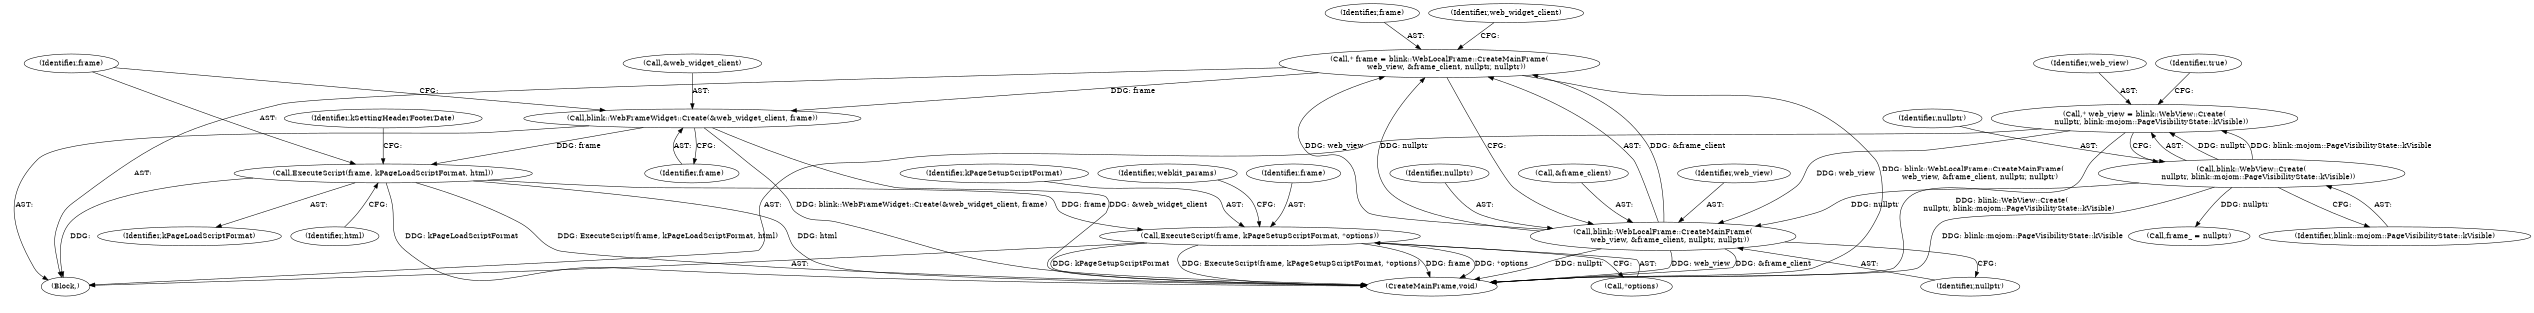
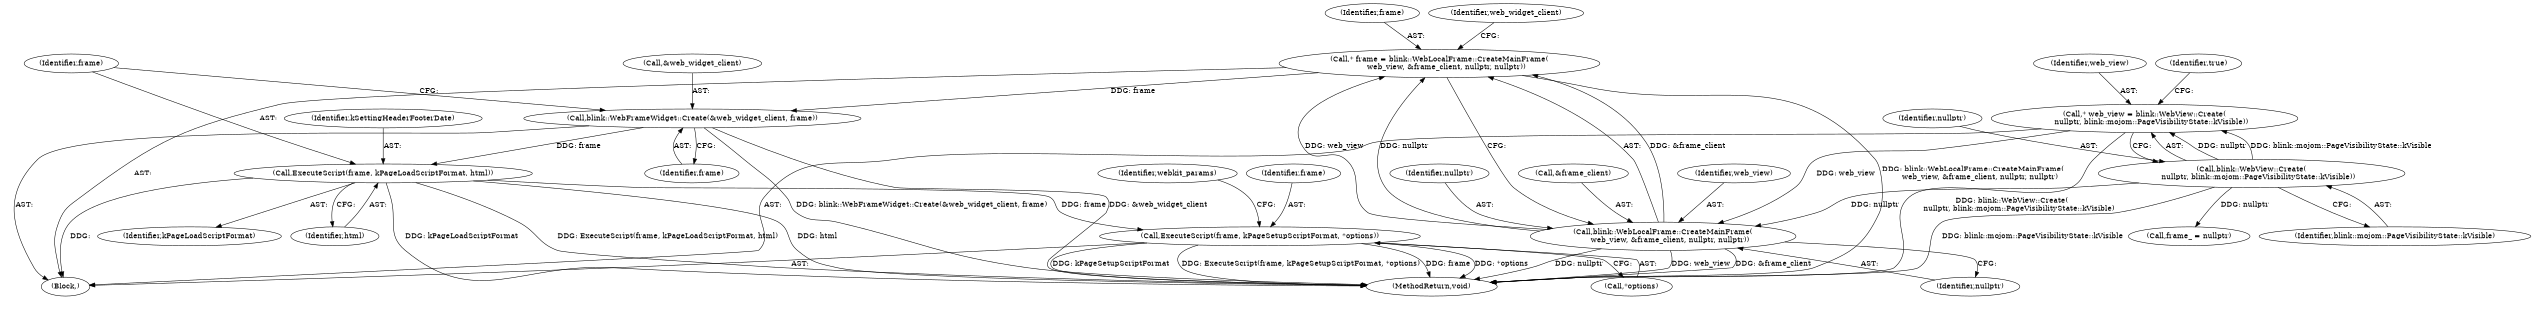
edge "(Identifier,kSettingHeaderFooterDate)" -> "(Call,ExecuteScript(frame, kPageLoadScriptFormat, html))": label "CFG: " -> "AST: "
node "(Identifier,kPageSetupScriptFormat)": removed
edge "(Call,ExecuteScript(frame, kPageLoadScriptFormat, html))" -> "(Identifier,html)": added, label "CFG:"
edge "(Identifier,html)" -> "(Call,ExecuteScript(frame, kPageLoadScriptFormat, html))": label "CFG: " -> "AST: "
node "(CreateMainFrame,void)": label "(CreateMainFrame,void)" -> "(MethodReturn,void)"
